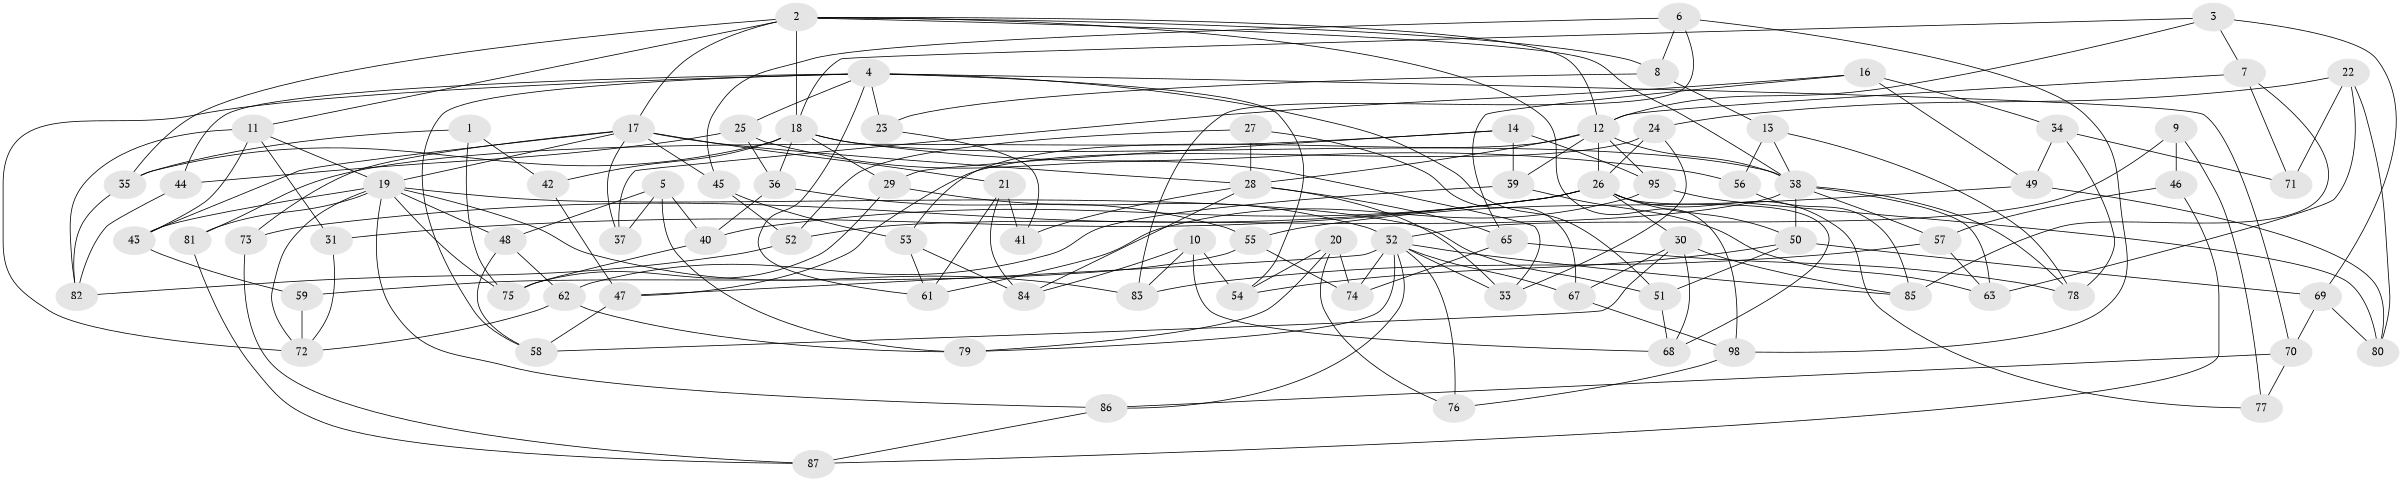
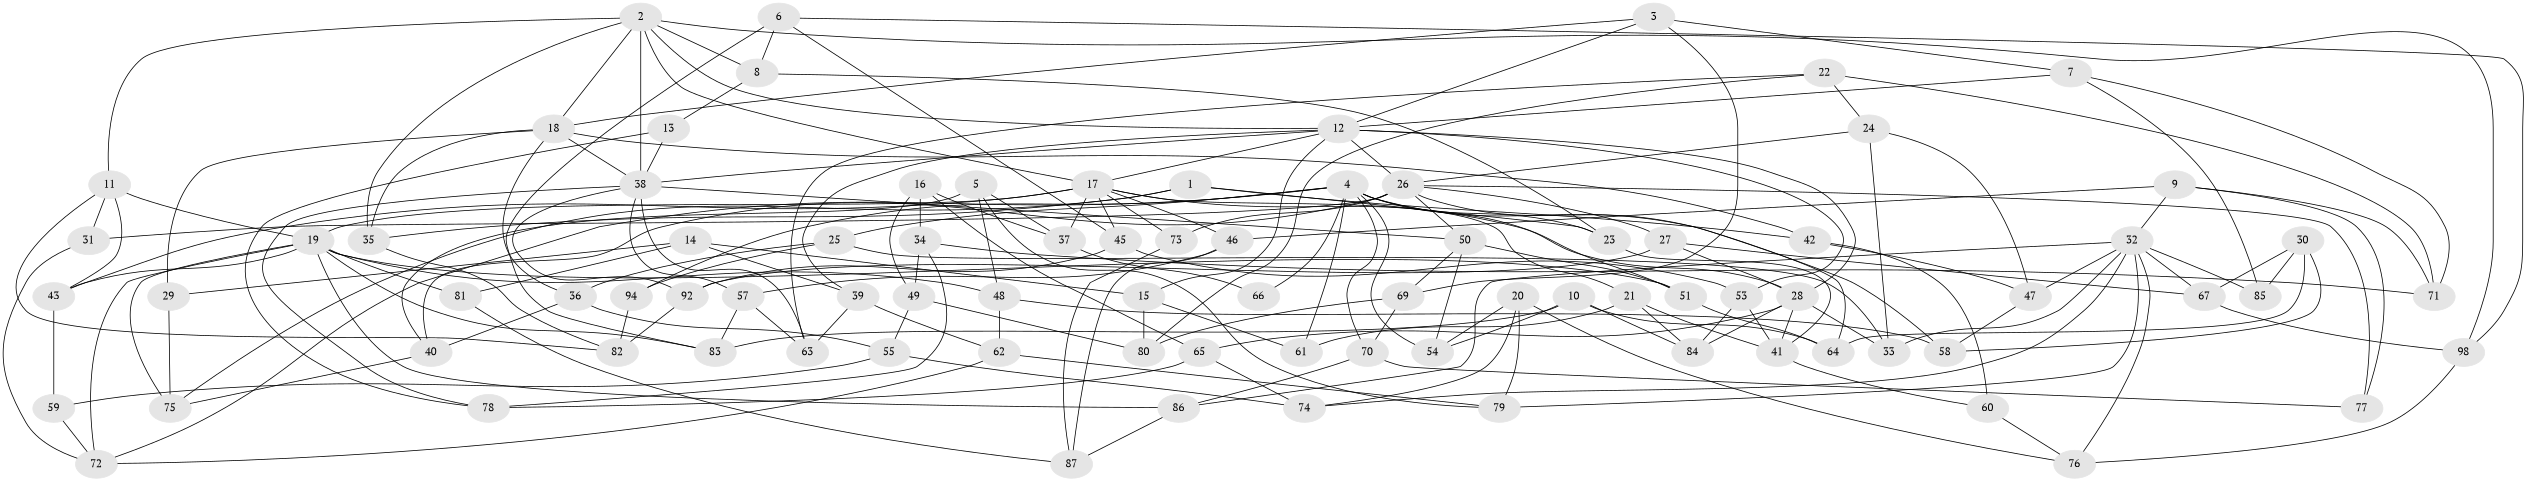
edge "12" -- "17": added
node "44": label "44" -> "94"
node "95": label "95" -> "15"
node "56": removed
edge "29" -- "32": removed
edge "1" -- "23": added
edge "9" -- "71": added
edge "17" -- "46": added
edge "26" -- "30": now "26" -- "27"
node "52": label "52" -> "92"
edge "53" -- "61": now "53" -- "41"
node "66": added
node "68": label "68" -> "64"
node "60": added
